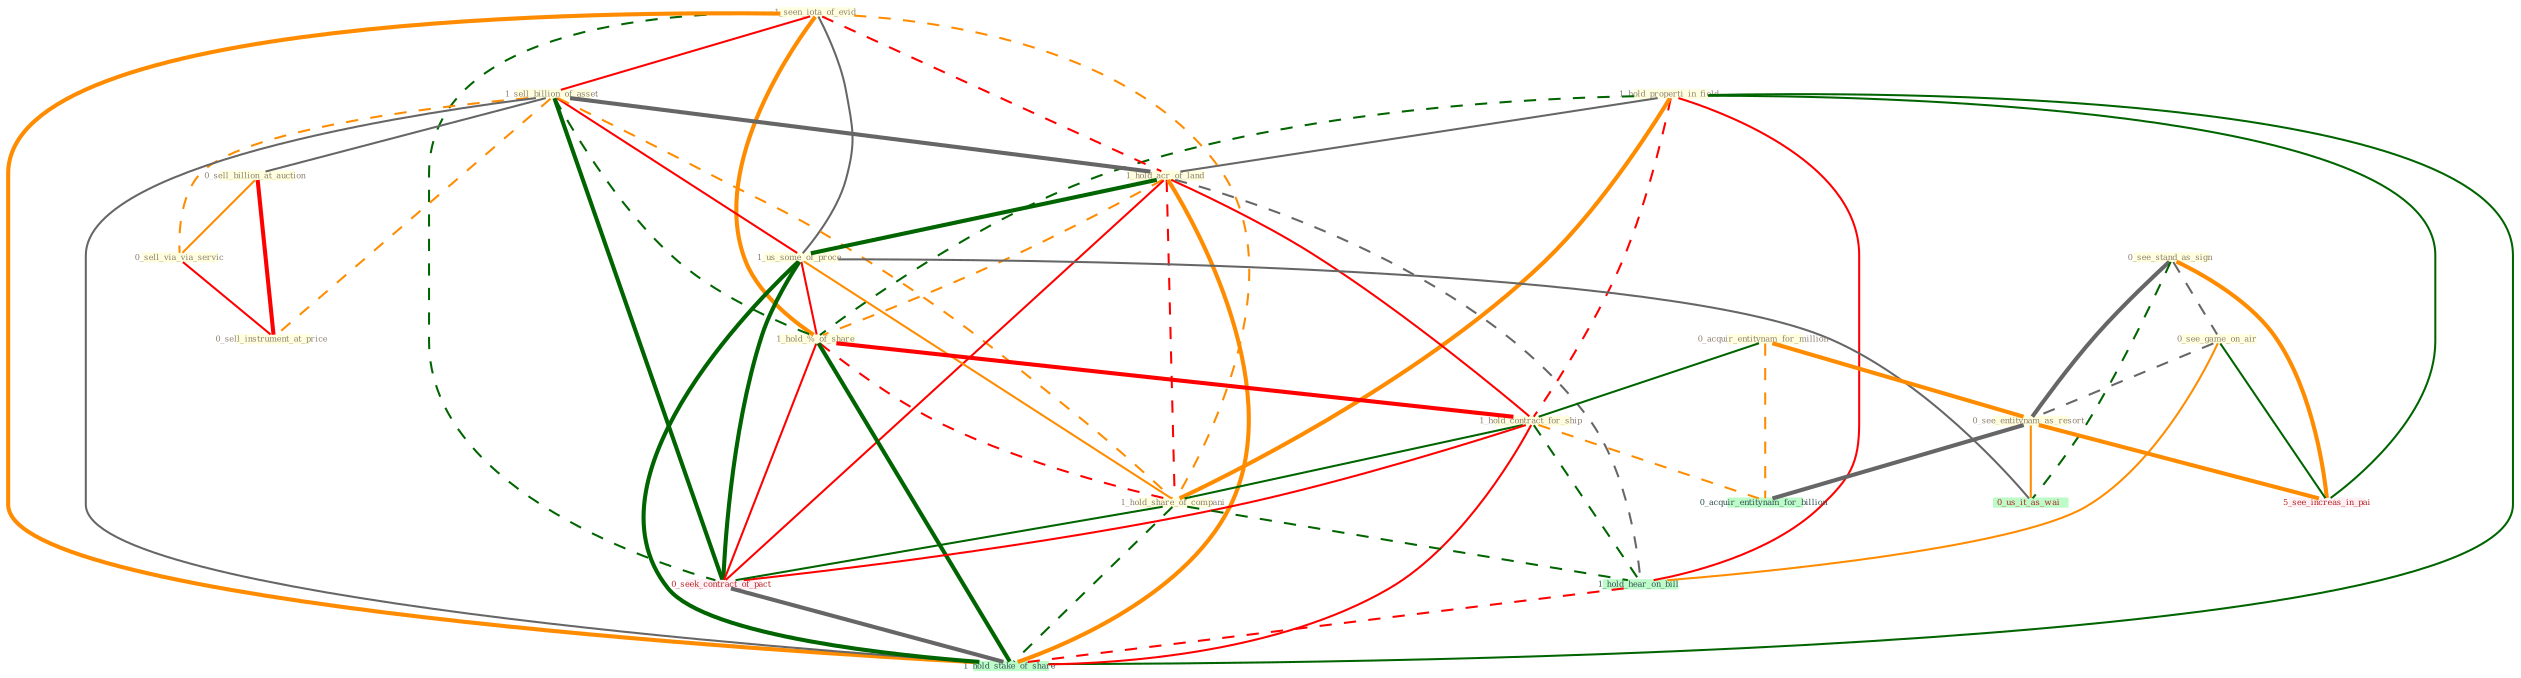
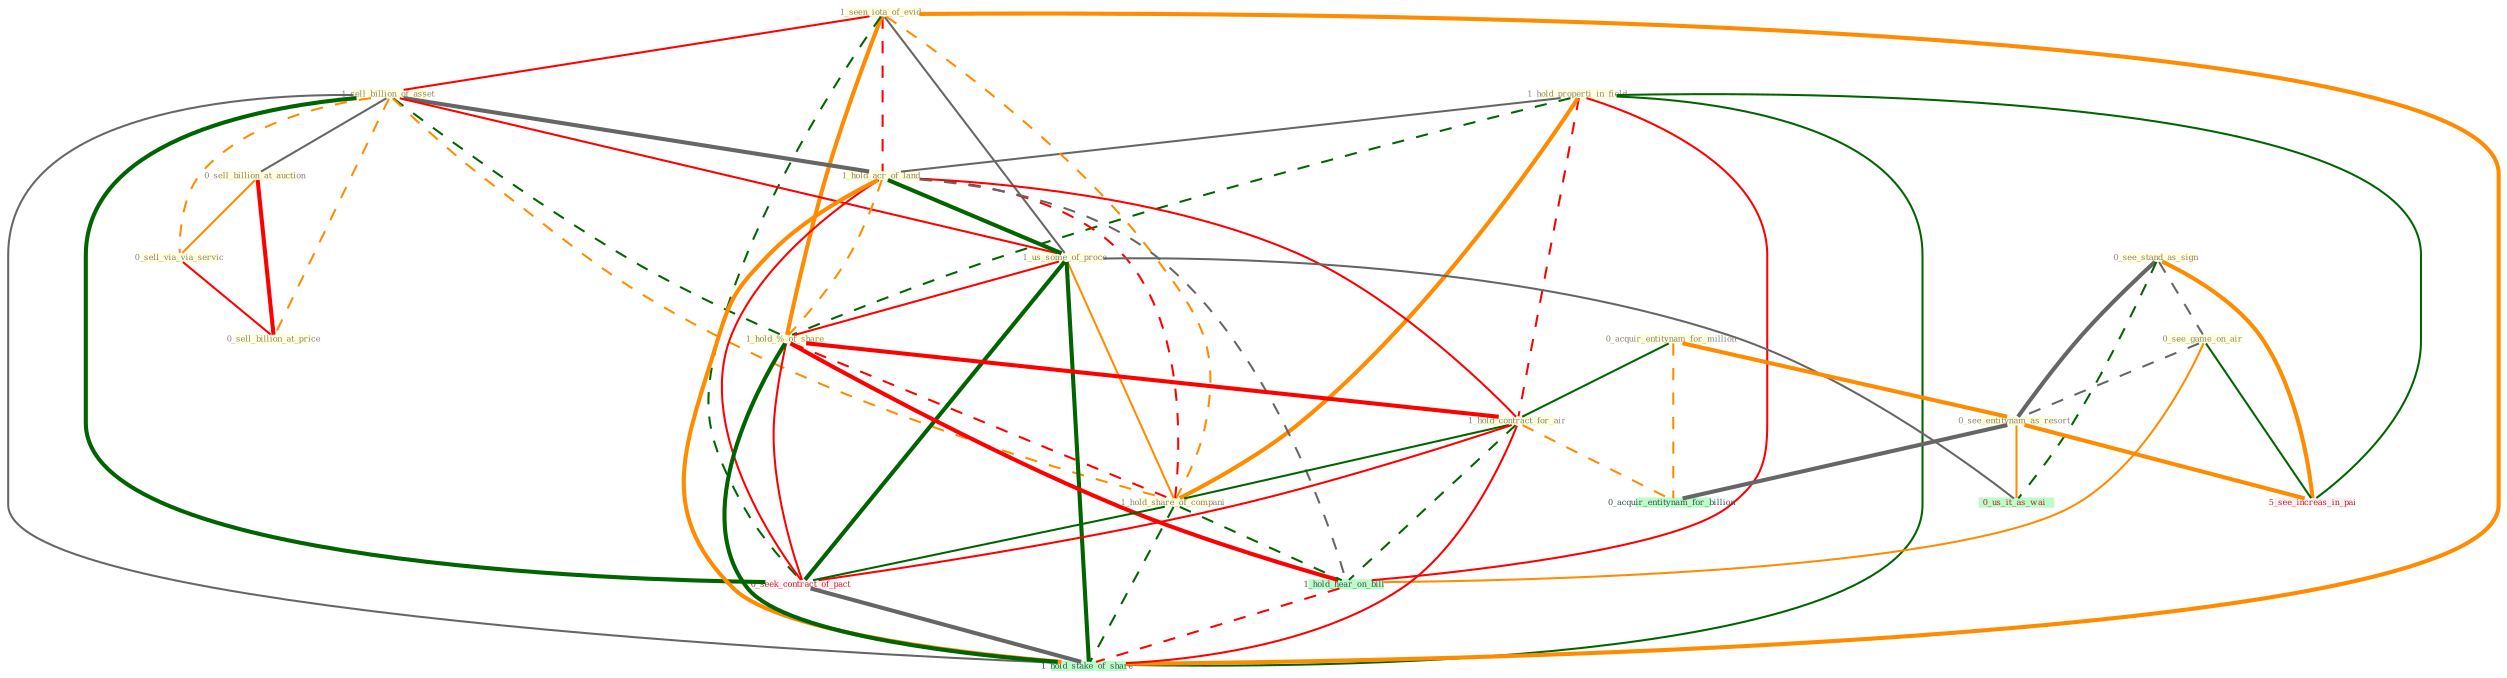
node "0_sell_instrument_at_price": label "0_sell_instrument_at_price" -> "0_sell_billion_at_price"
node "1_hold_contract_for_ship": label "1_hold_contract_for_ship" -> "1_hold_contract_for_air"
edge "1_hold_%_of_share" -- "1_hold_hear_on_bill": added
